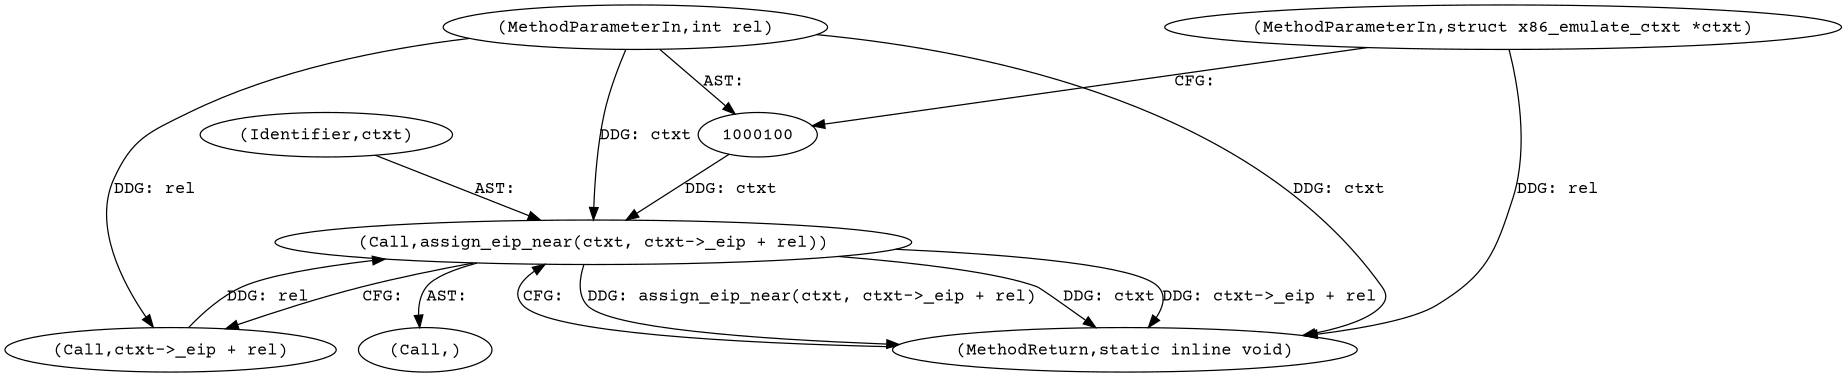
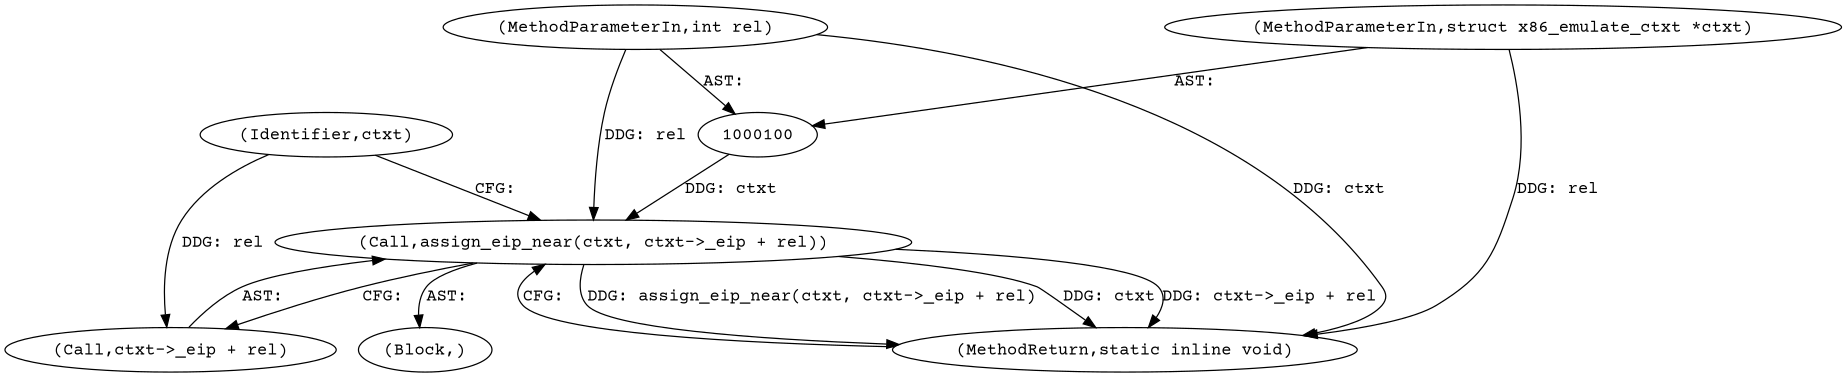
edge "(MethodParameterIn,struct x86_emulate_ctxt *ctxt)" -> "1000100": label "CFG: " -> "AST: "
edge "(MethodParameterIn,int rel)" -> "(Call,ctxt->_eip + rel)": now "(Identifier,ctxt)" -> "(Call,ctxt->_eip + rel)"
edge "(MethodParameterIn,int rel)" -> "(Call,assign_eip_near(ctxt, ctxt->_eip + rel))": label "DDG: ctxt" -> "DDG: rel"
edge "(Identifier,ctxt)" -> "(Call,assign_eip_near(ctxt, ctxt->_eip + rel))": label "AST: " -> "CFG: "
edge "(Call,ctxt->_eip + rel)" -> "(Call,assign_eip_near(ctxt, ctxt->_eip + rel))": label "DDG: rel" -> "AST: "
node "(Call,)": label "(Call,)" -> "(Block,)"
